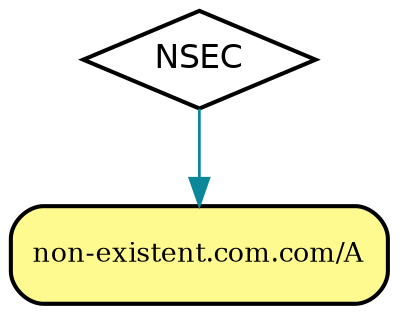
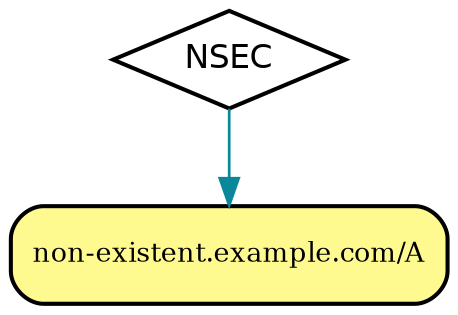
node "non-existent.com.com/A": label "non-existent.com.com/A" -> "non-existent.example.com/A"
